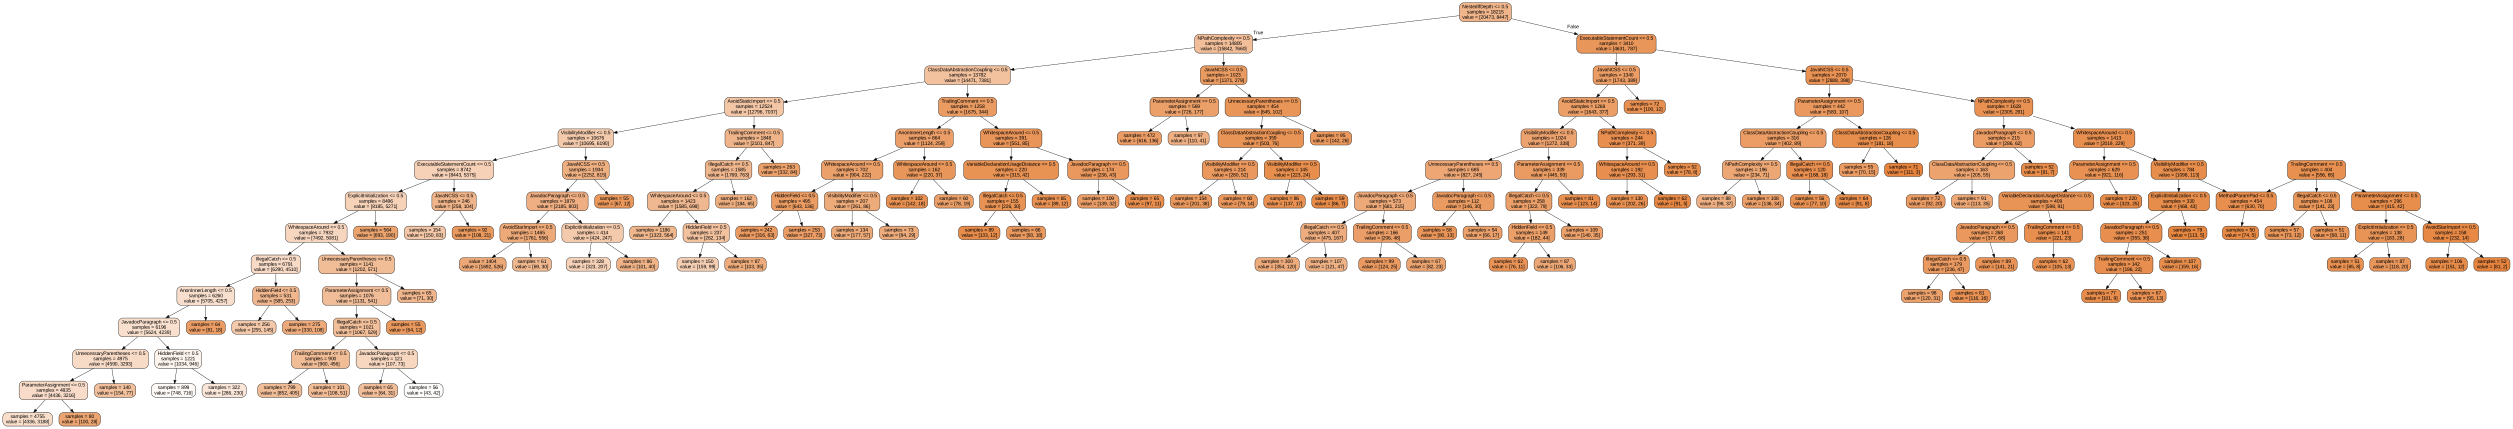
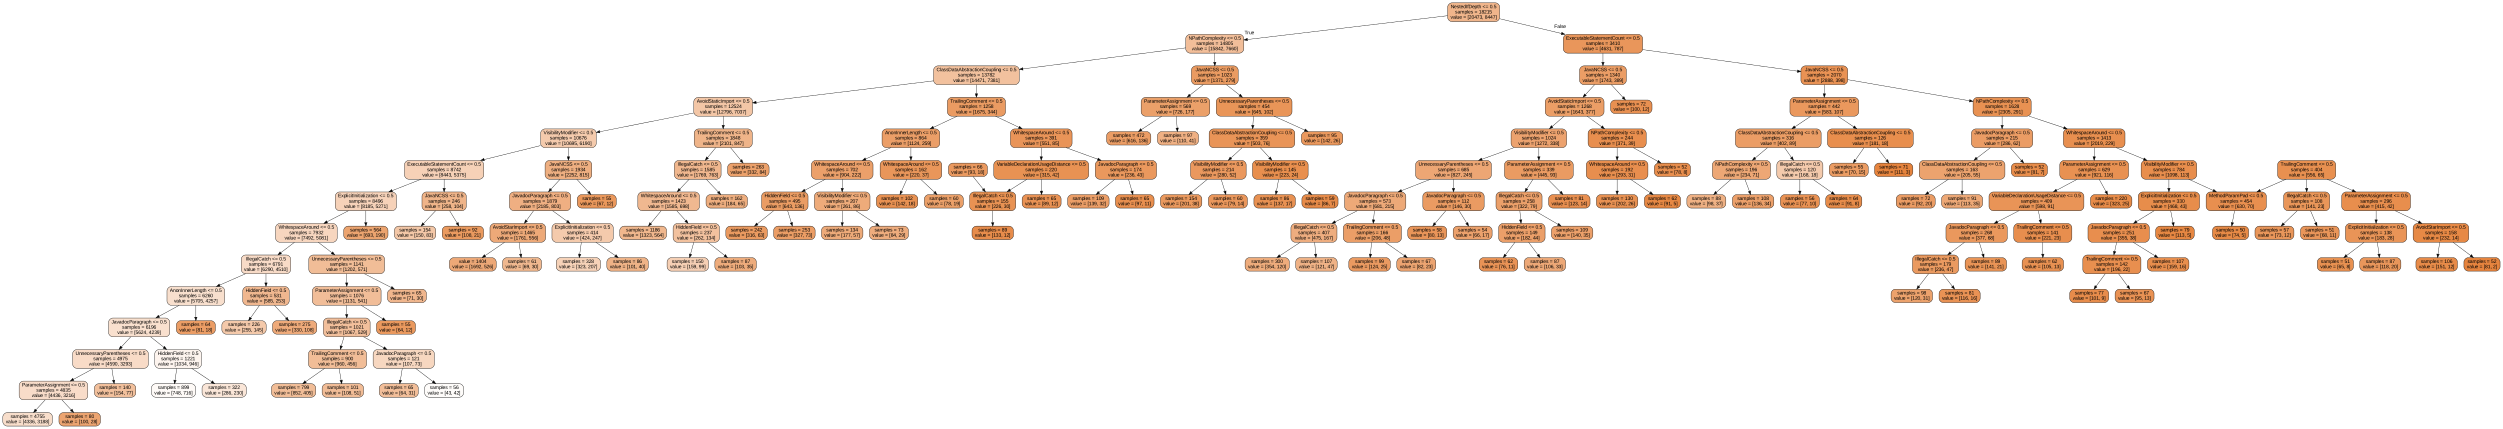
node "IllegalCatch <= 0.5 samples = 120 value = [168, 18]": fillcolor #e88e4e -> #f4caac
edge "IllegalCatch <= 0.5 samples = 155 value = [226, 30]" -> "samples = 66 value = [93, 18]": reversed
node "samples = 256 value = [255, 145]": label "samples = 256 value = [255, 145]" -> "samples = 226 value = [255, 145]"
